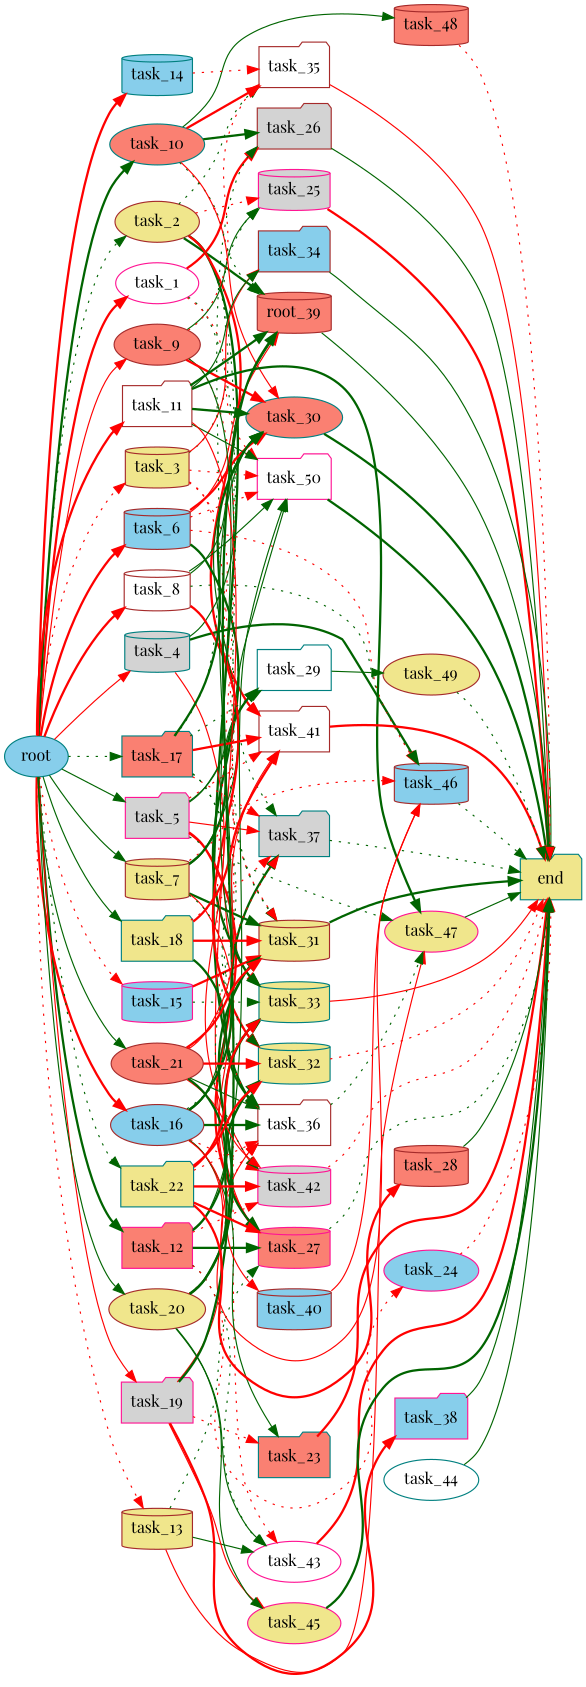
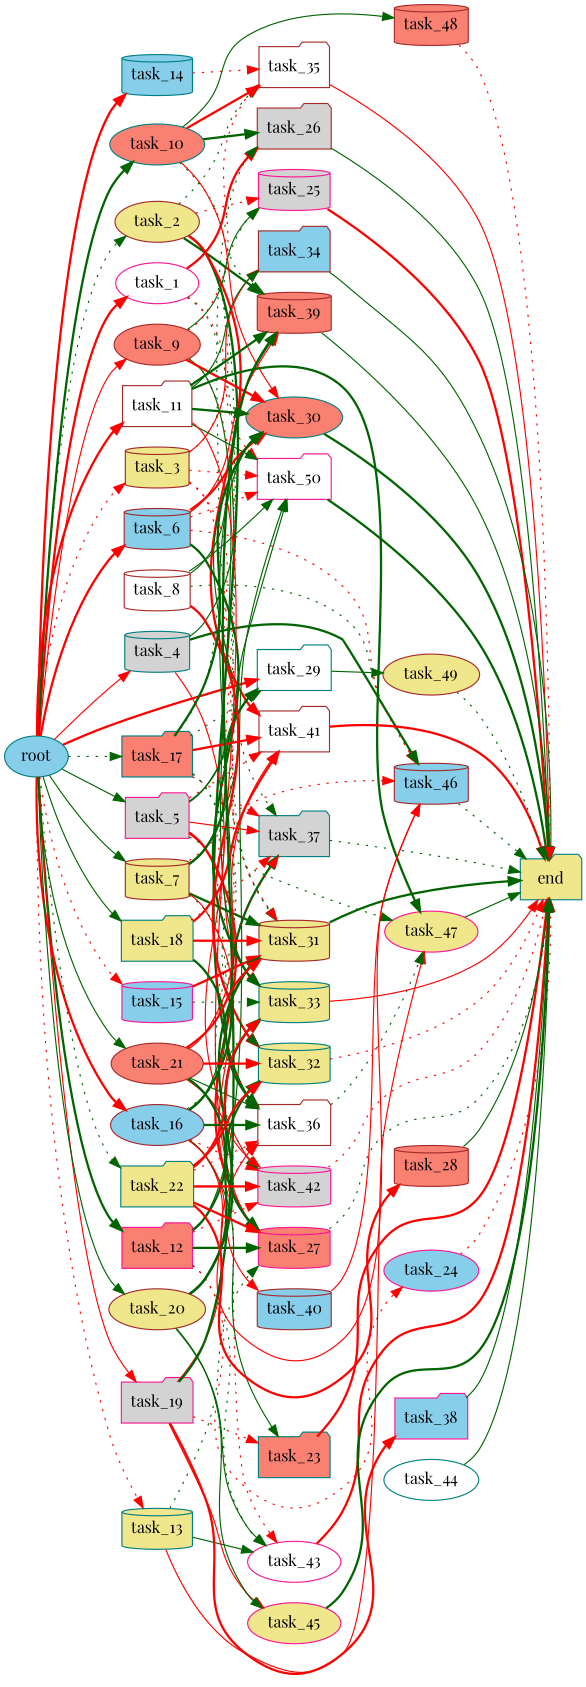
node "root_39": label "root_39" -> "task_39"
edge "root" -> "task_8": now "root" -> "task_29"
node "task_13": color brown -> teal
